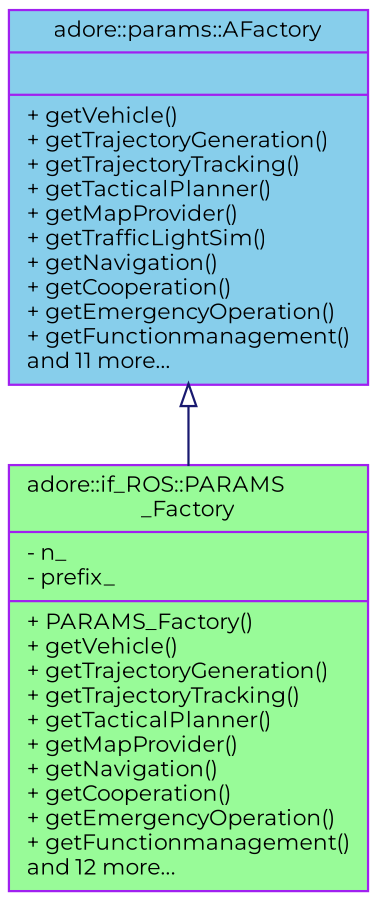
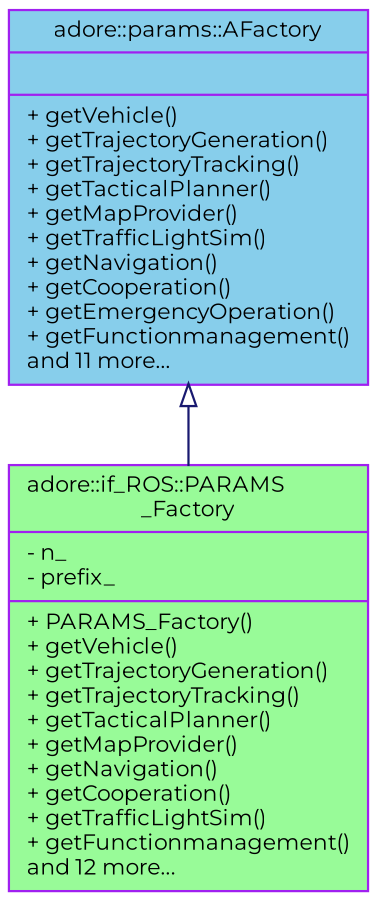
node "adore::if_ROS::PARAMS": text "+ getEmergencyOperation()" -> "+ getTrafficLightSim()"
